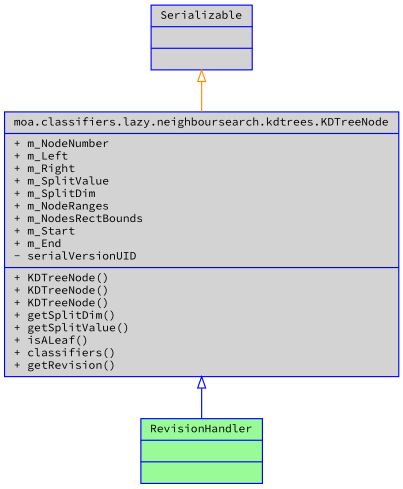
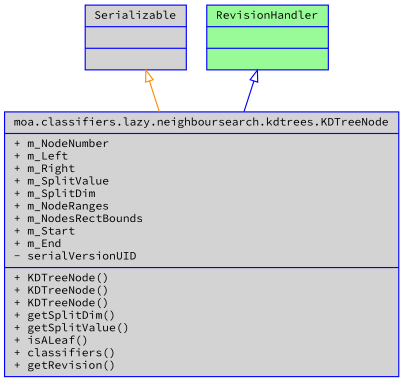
edge "RevisionHandler" -> "moa.classifiers.lazy.neighboursearch.kdtrees.KDTreeNode": reversed
